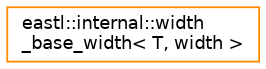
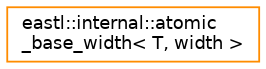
node "eastl::internal::width _base_width< T, width >": label "eastl::internal::width _base_width< T, width >" -> "eastl::internal::atomic _base_width< T, width >"
